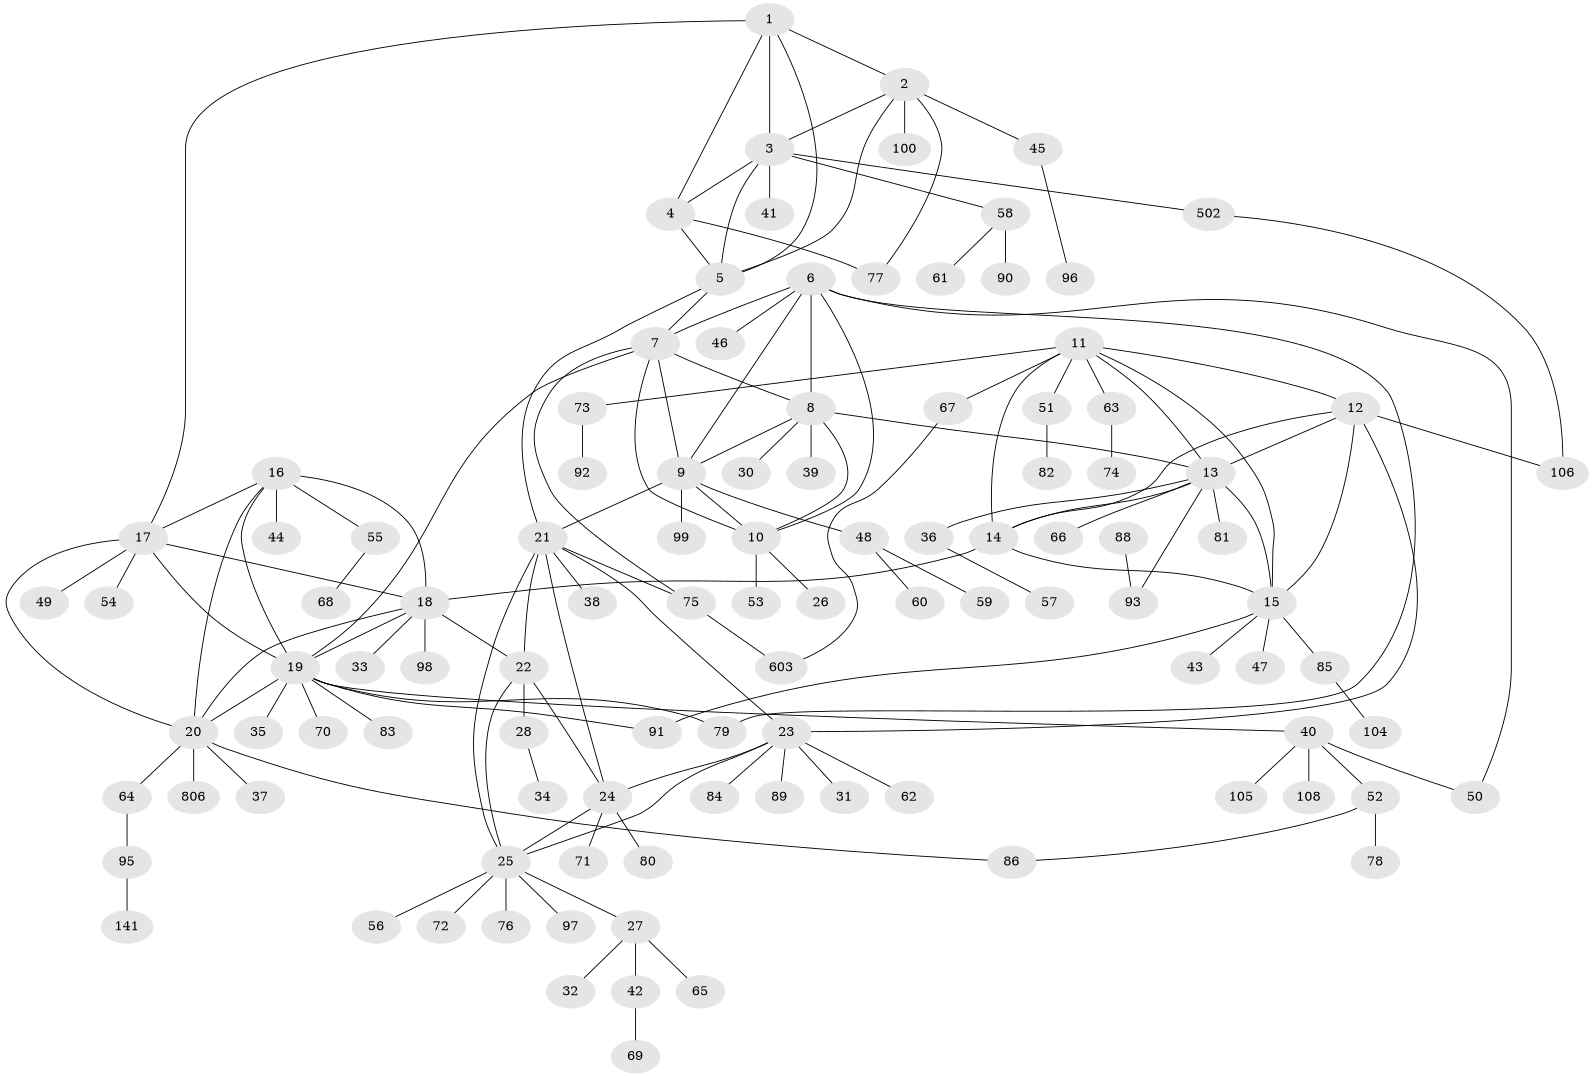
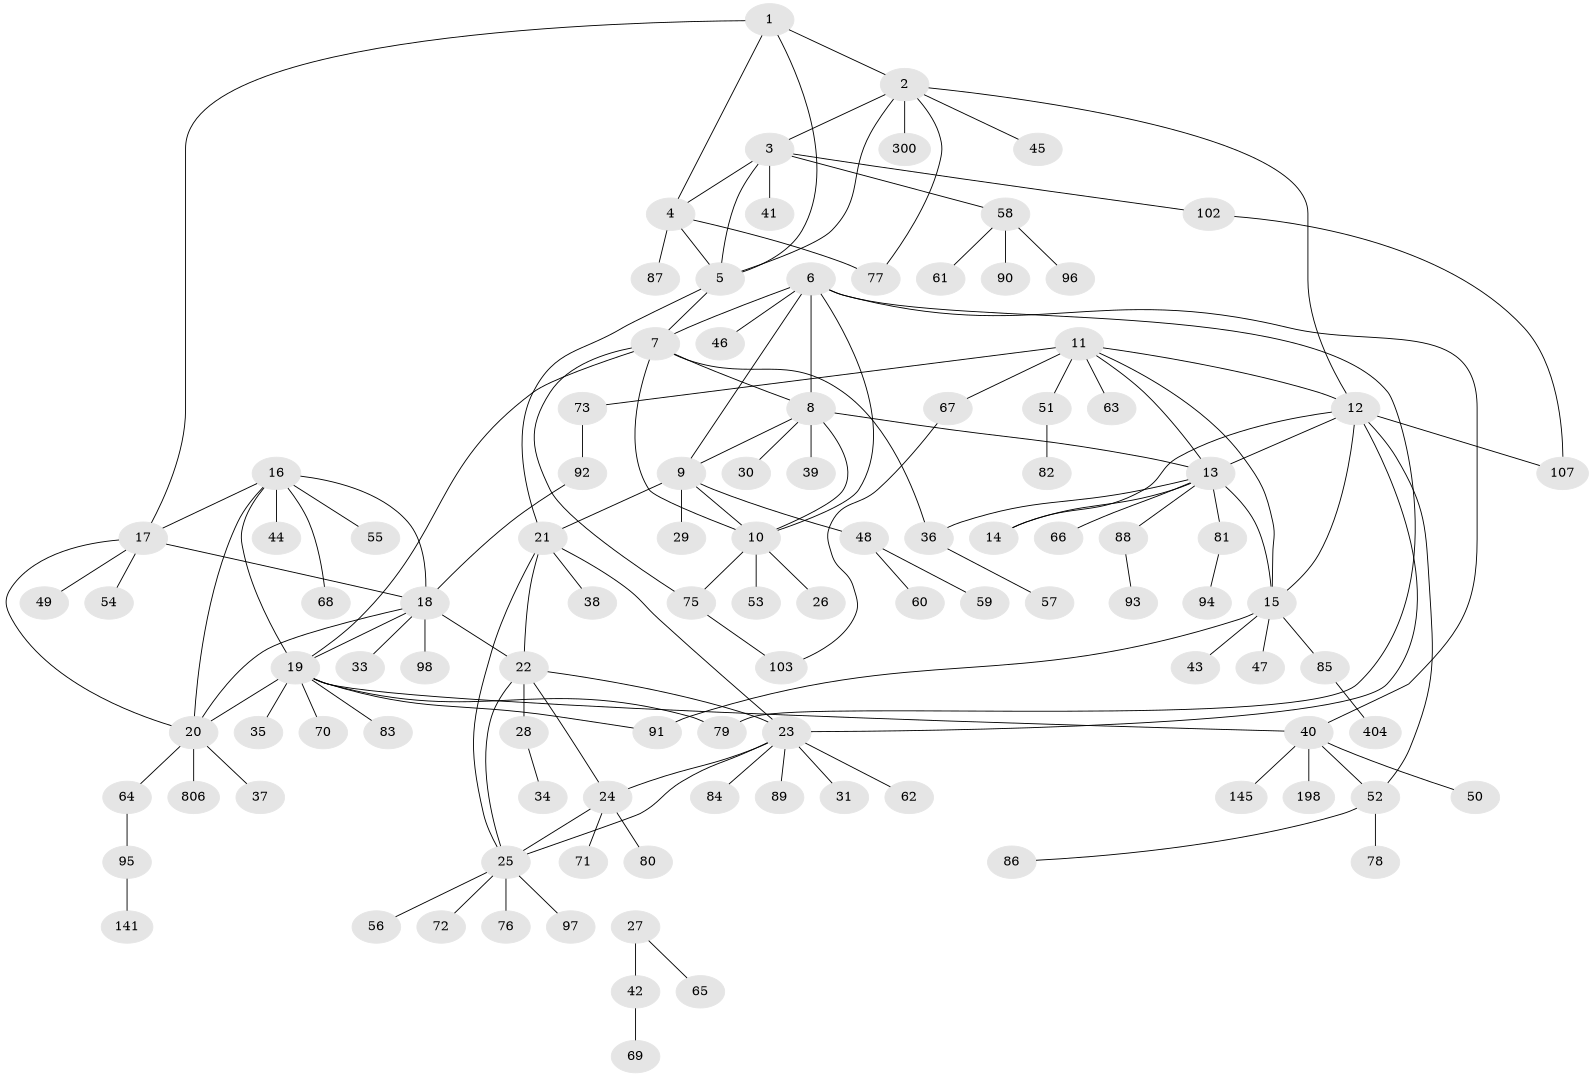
edge "1" -- "3": removed
edge "2" -- "12": added
node "100": label "100" -> "300"
edge "45" -- "96": now "58" -- "96"
node "502": label "502" -> "102"
node "87": added
edge "6" -- "50": now "6" -- "40"
edge "7" -- "9": now "7" -- "36"
edge "11" -- "14": removed
node "74": removed
node "106": label "106" -> "107"
node "99": label "99" -> "29"
edge "13" -- "93": now "13" -- "88"
edge "55" -- "68": now "16" -- "68"
edge "21" -- "75": now "10" -- "75"
edge "14" -- "15": removed
edge "14" -- "18": now "92" -- "18"
edge "12" -- "52": added
node "94": added
edge "17" -- "19": removed
node "603": label "603" -> "103"
edge "21" -- "24": removed
edge "22" -- "23": added
node "104": label "104" -> "404"
node "105": label "105" -> "145"
node "108": label "108" -> "198"
edge "20" -- "86": removed
edge "25" -- "27": removed
node "32": removed
